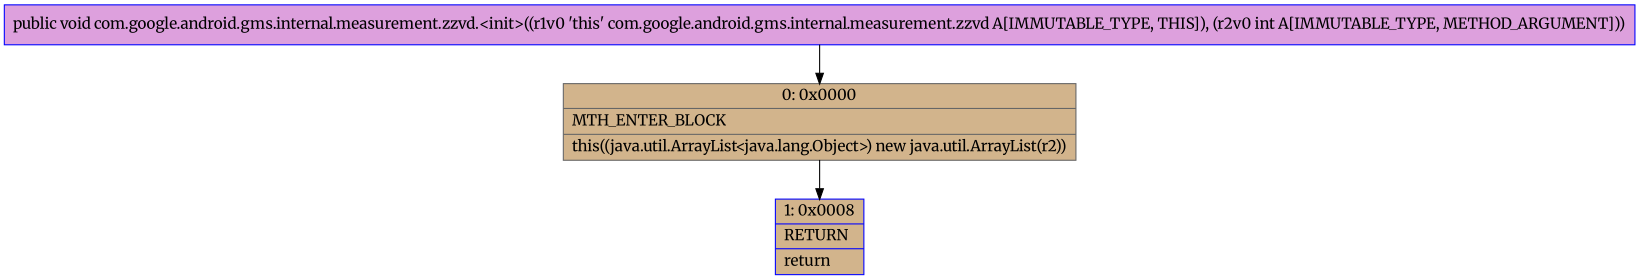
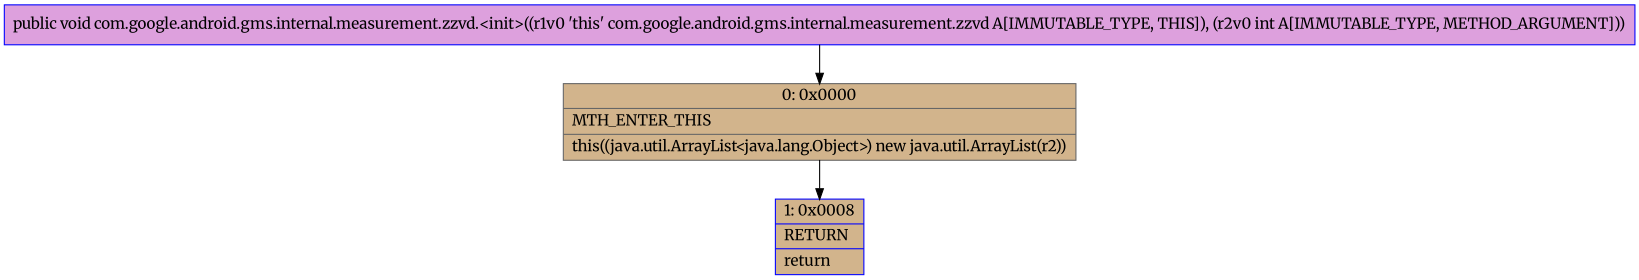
node "0: 0x0000": text "MTH_ENTER_BLOCK" -> "MTH_ENTER_THIS"
